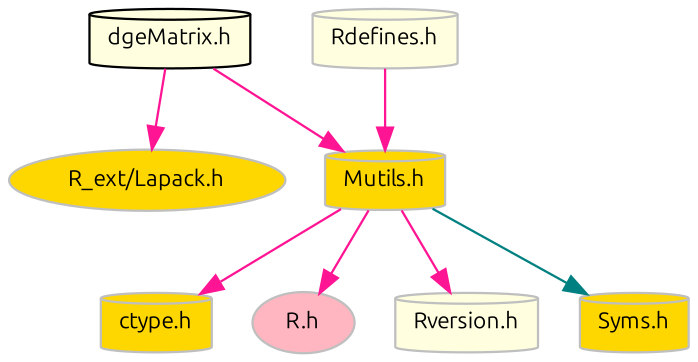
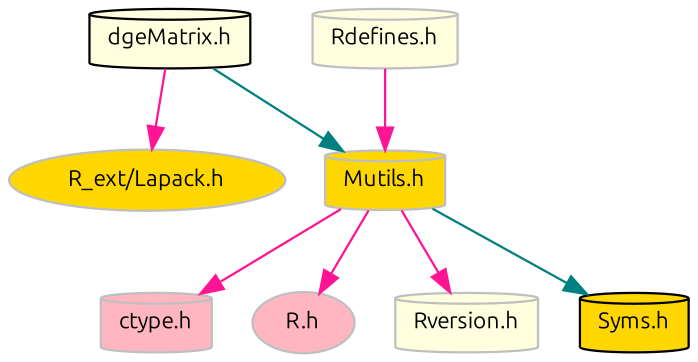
edge "dgeMatrix.h" -> "Mutils.h": color deeppink -> teal
node "ctype.h": fillcolor gold -> lightpink
node "Syms.h": color grey75 -> black
